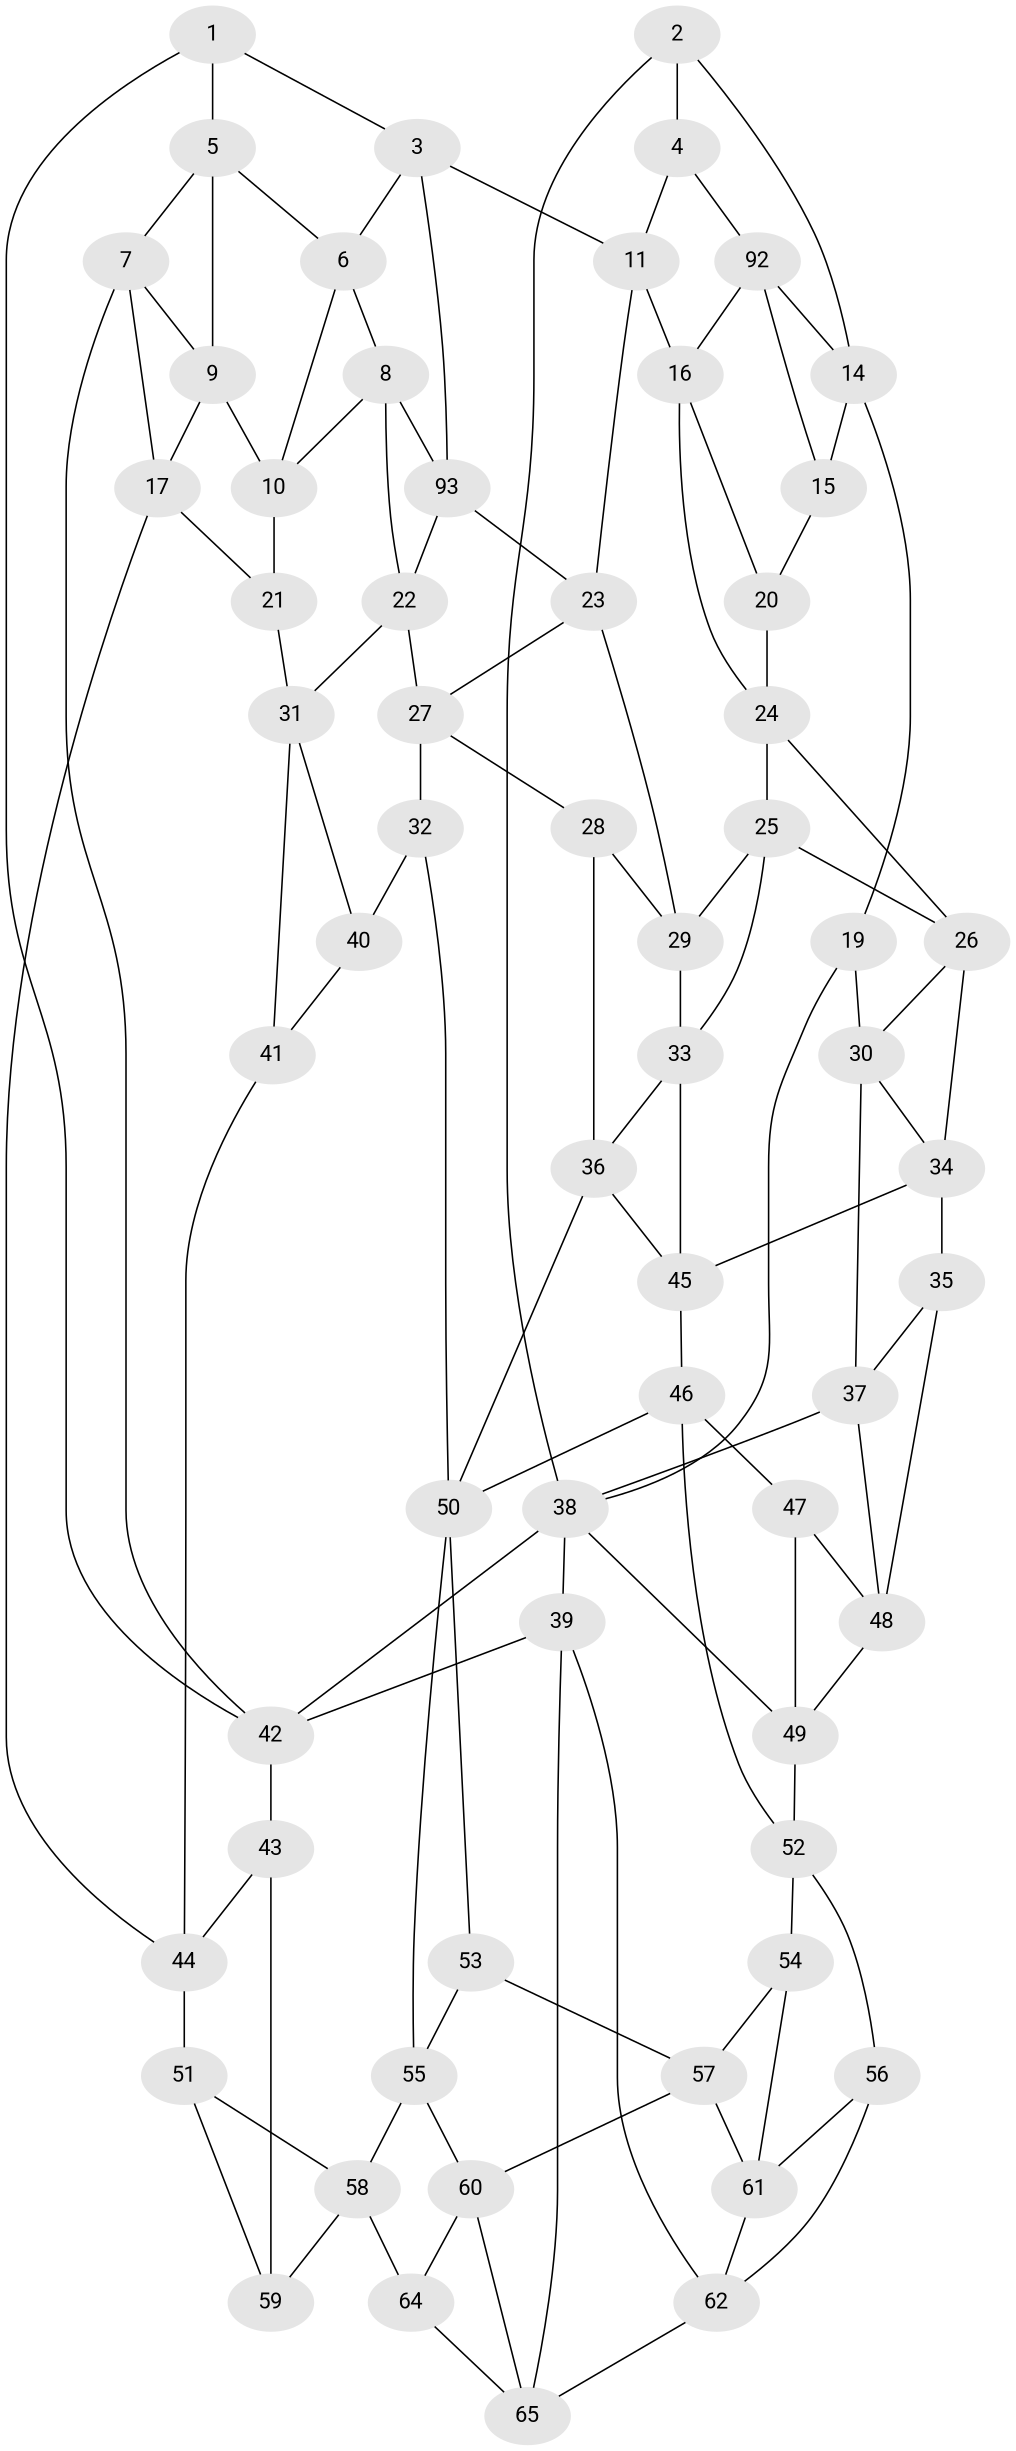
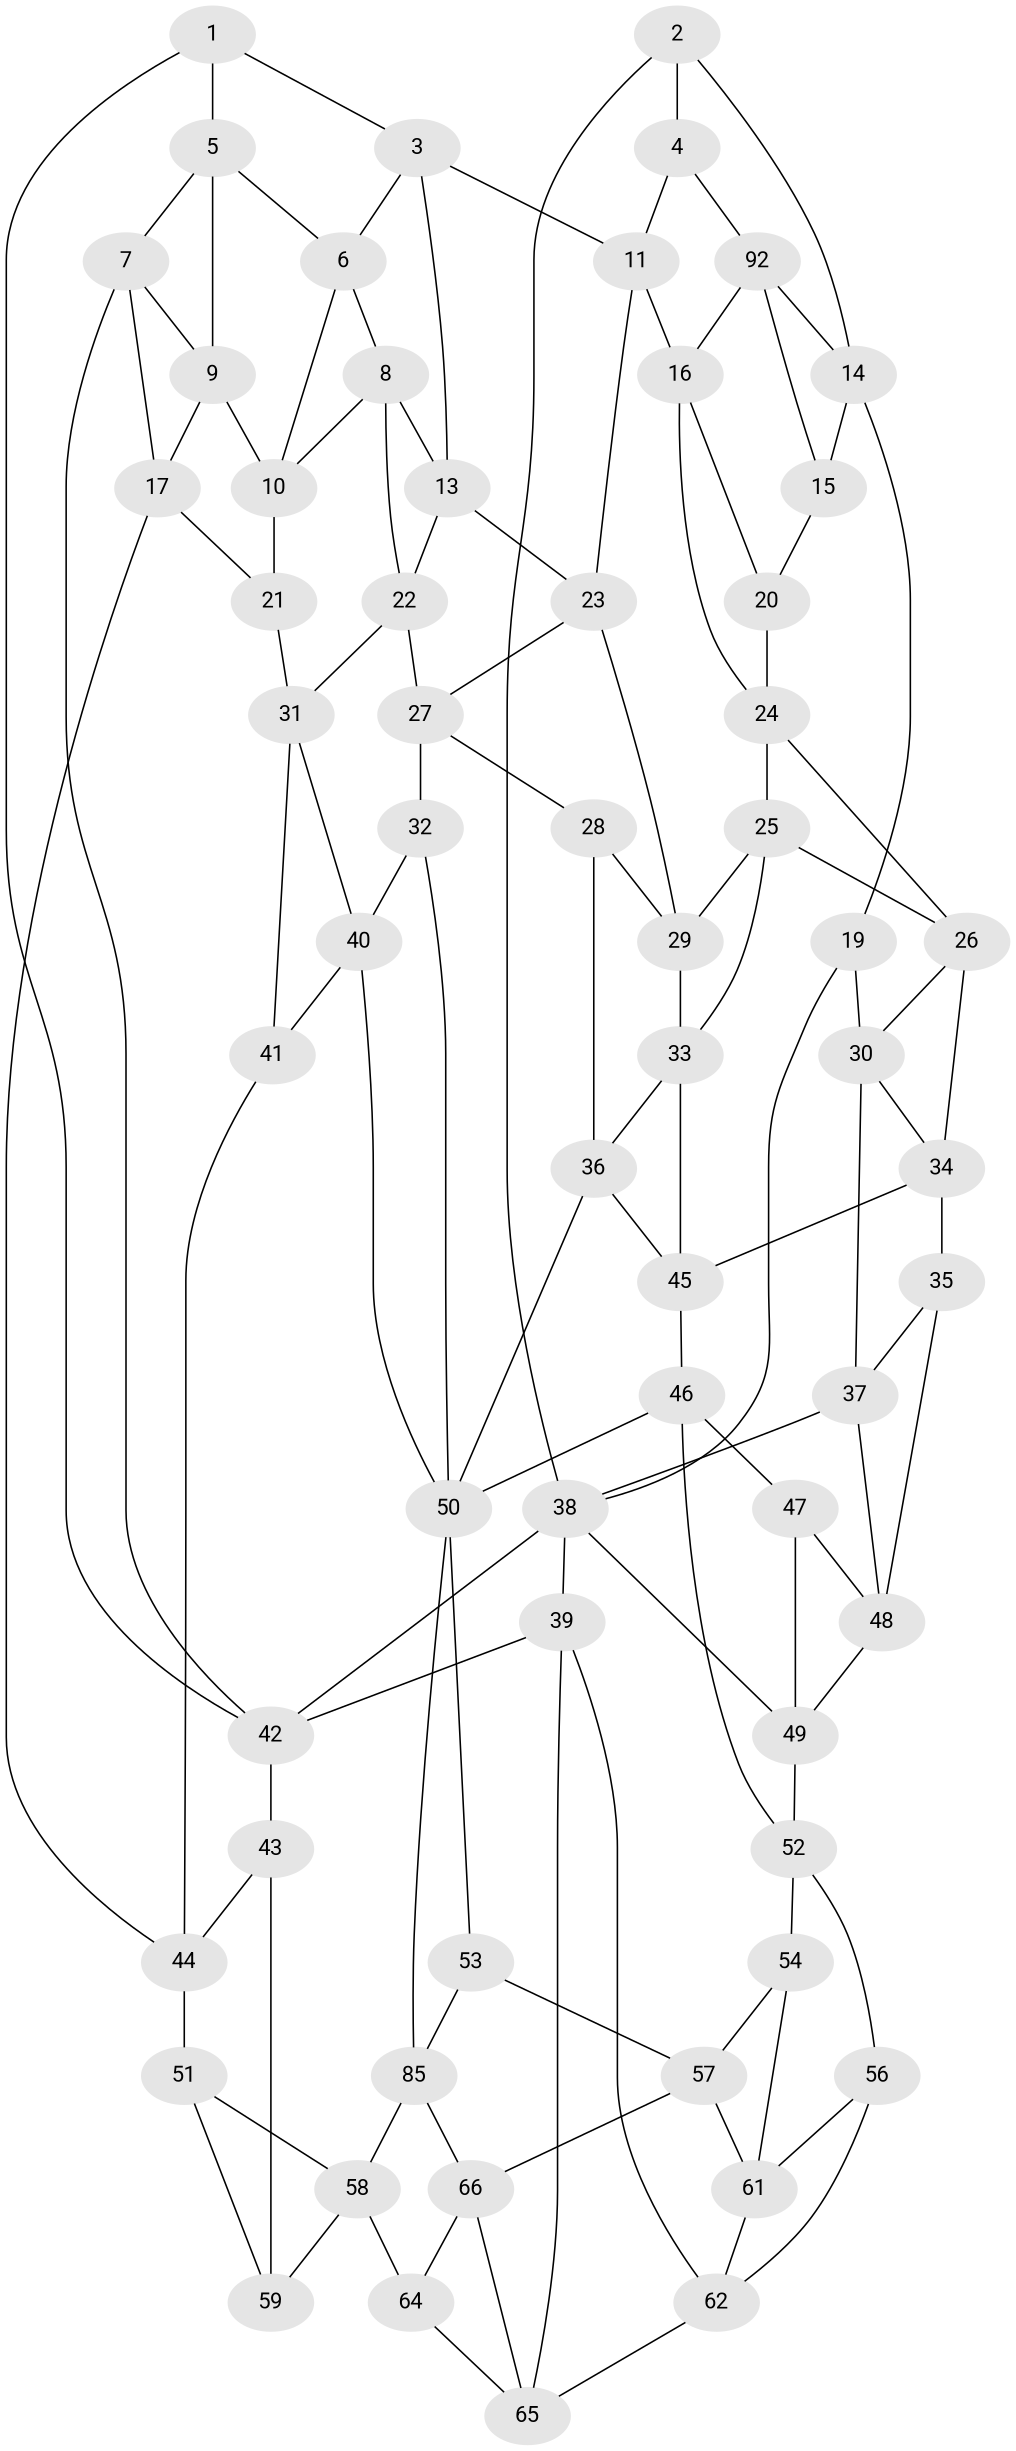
node "93": label "93" -> "13"
edge "40" -- "50": added
node "55": label "55" -> "85"
node "60": label "60" -> "66"
